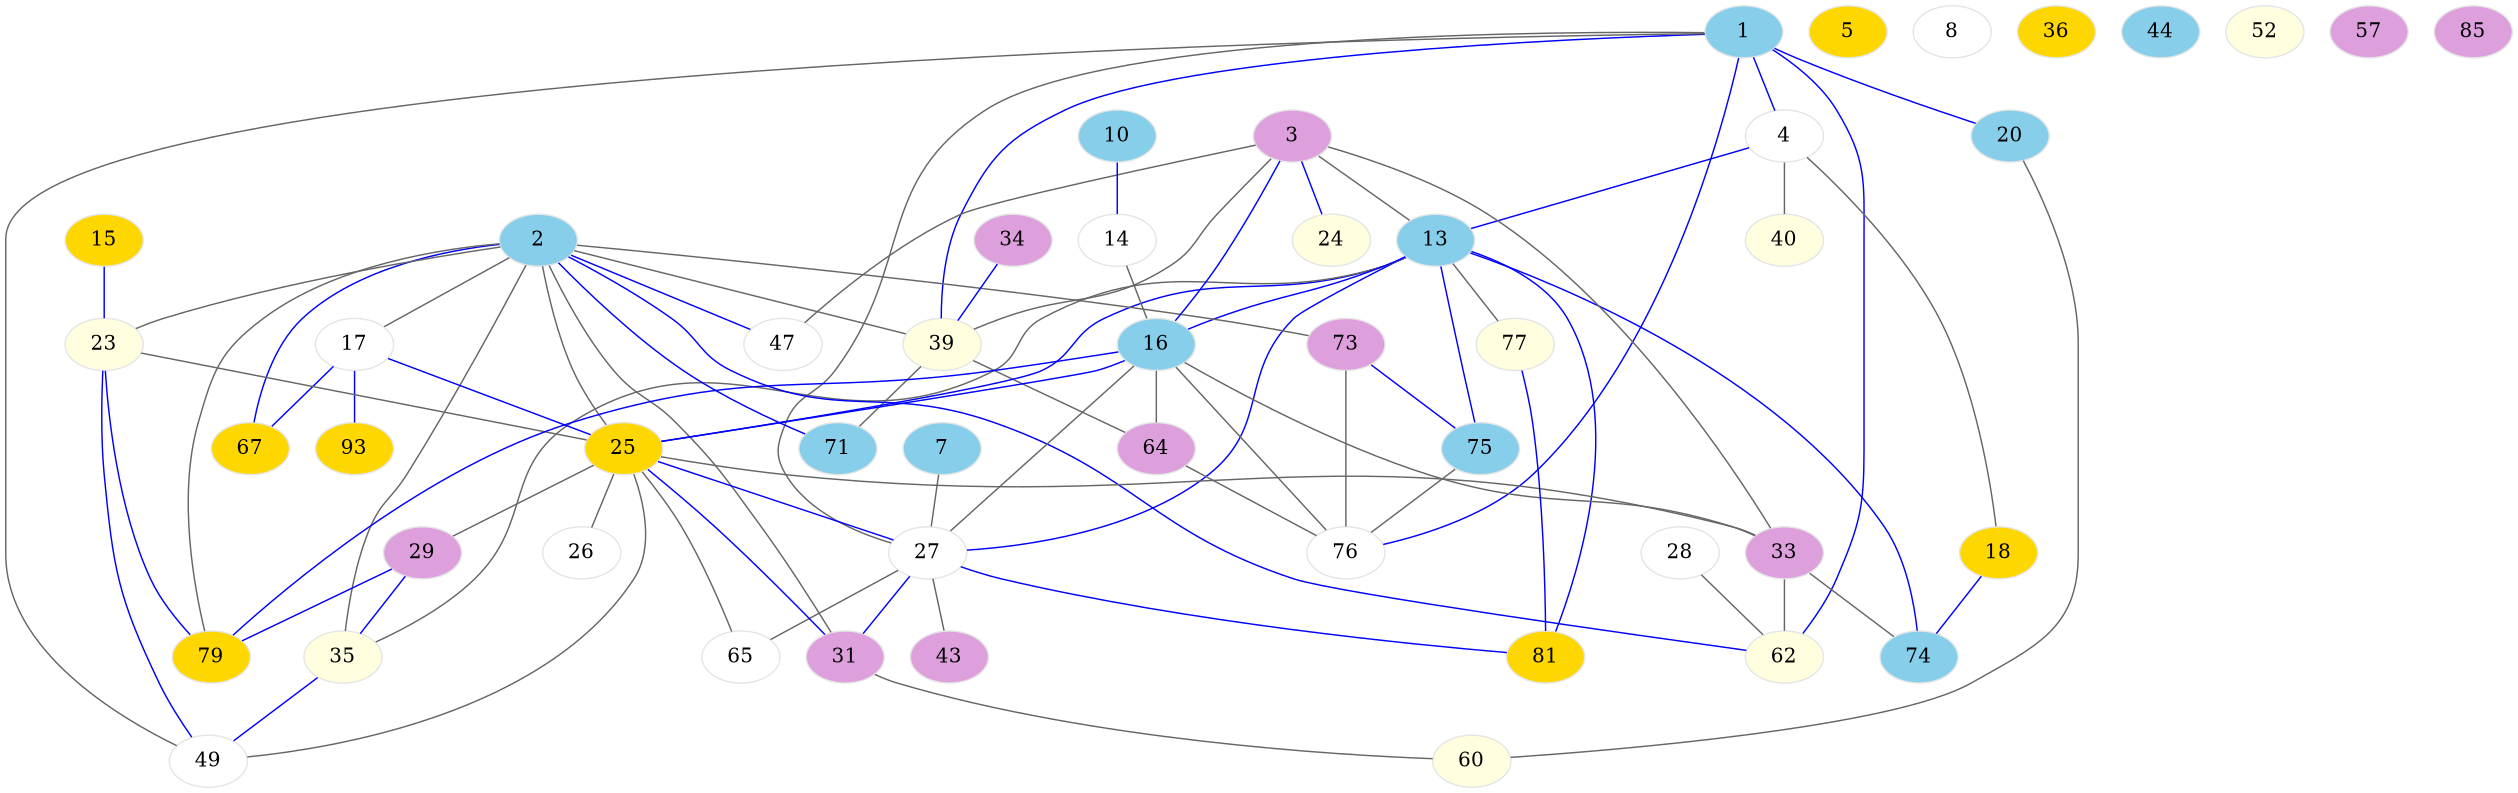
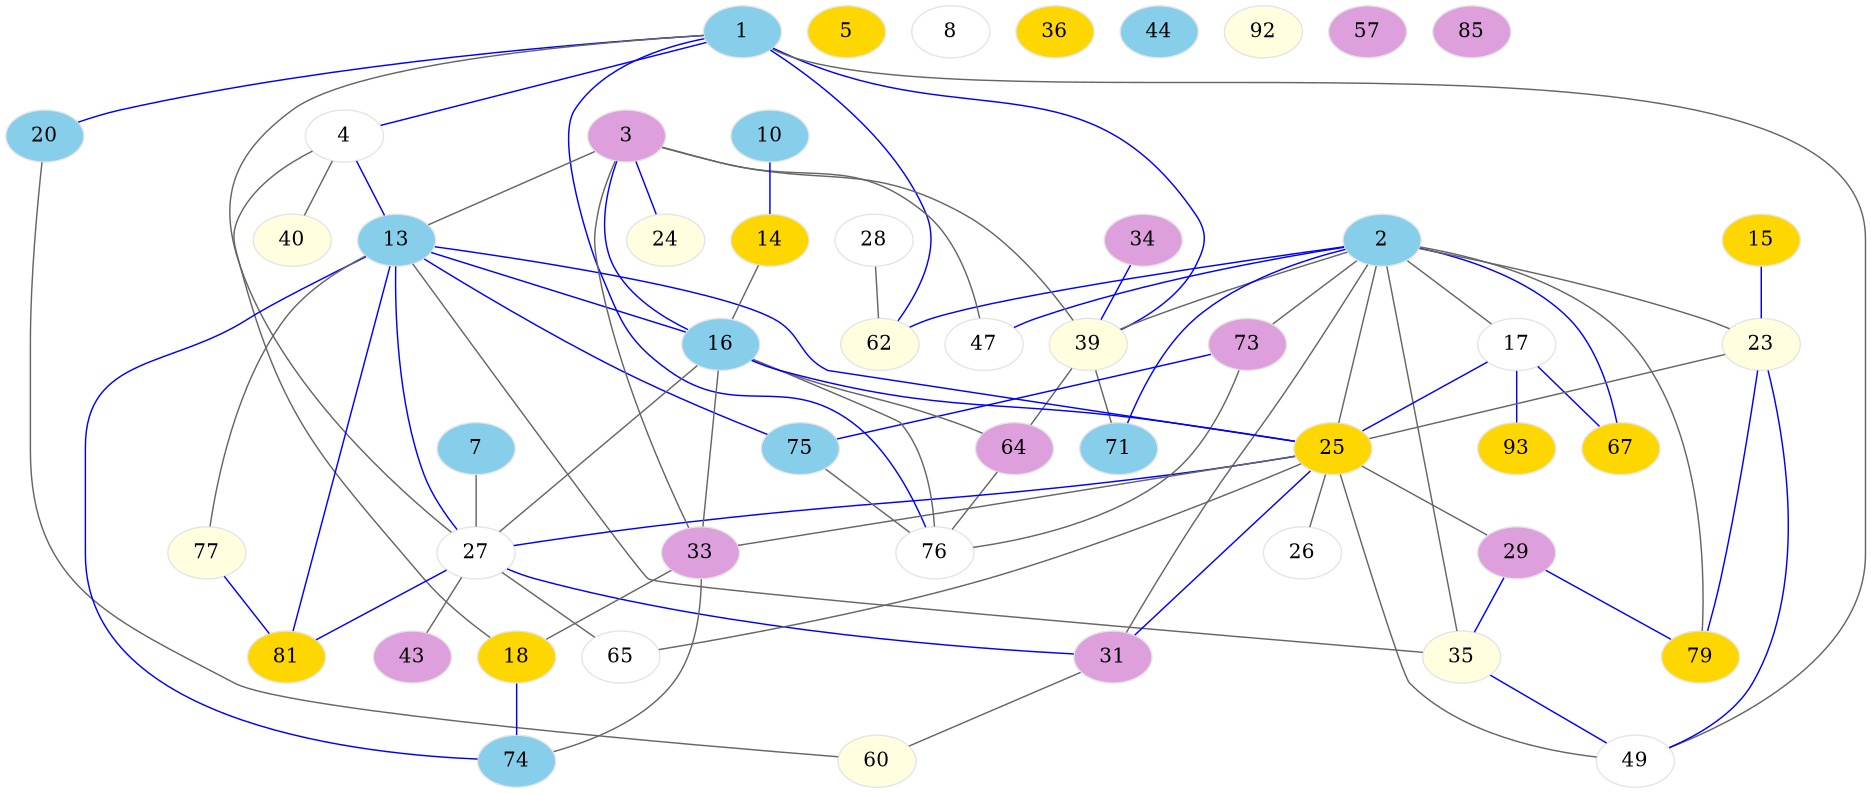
node "52": label "52" -> "92"
node "14": fillcolor white -> gold
edge "16" -- "79": removed
edge "33" -- "62": now "33" -- "18"
